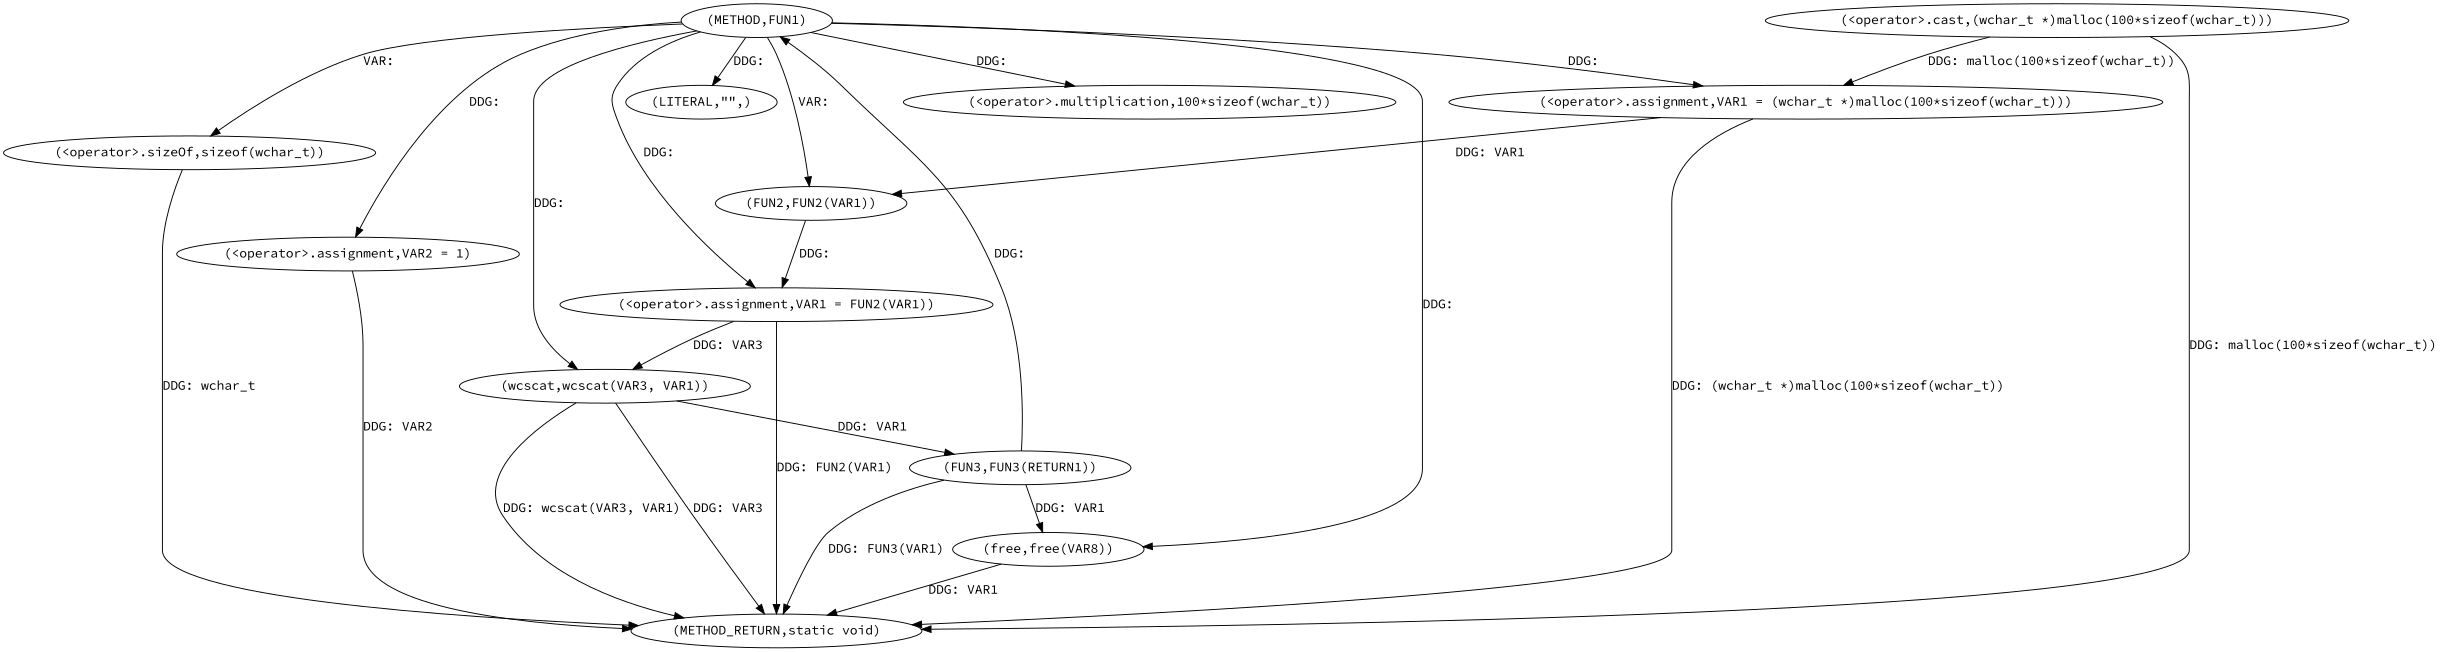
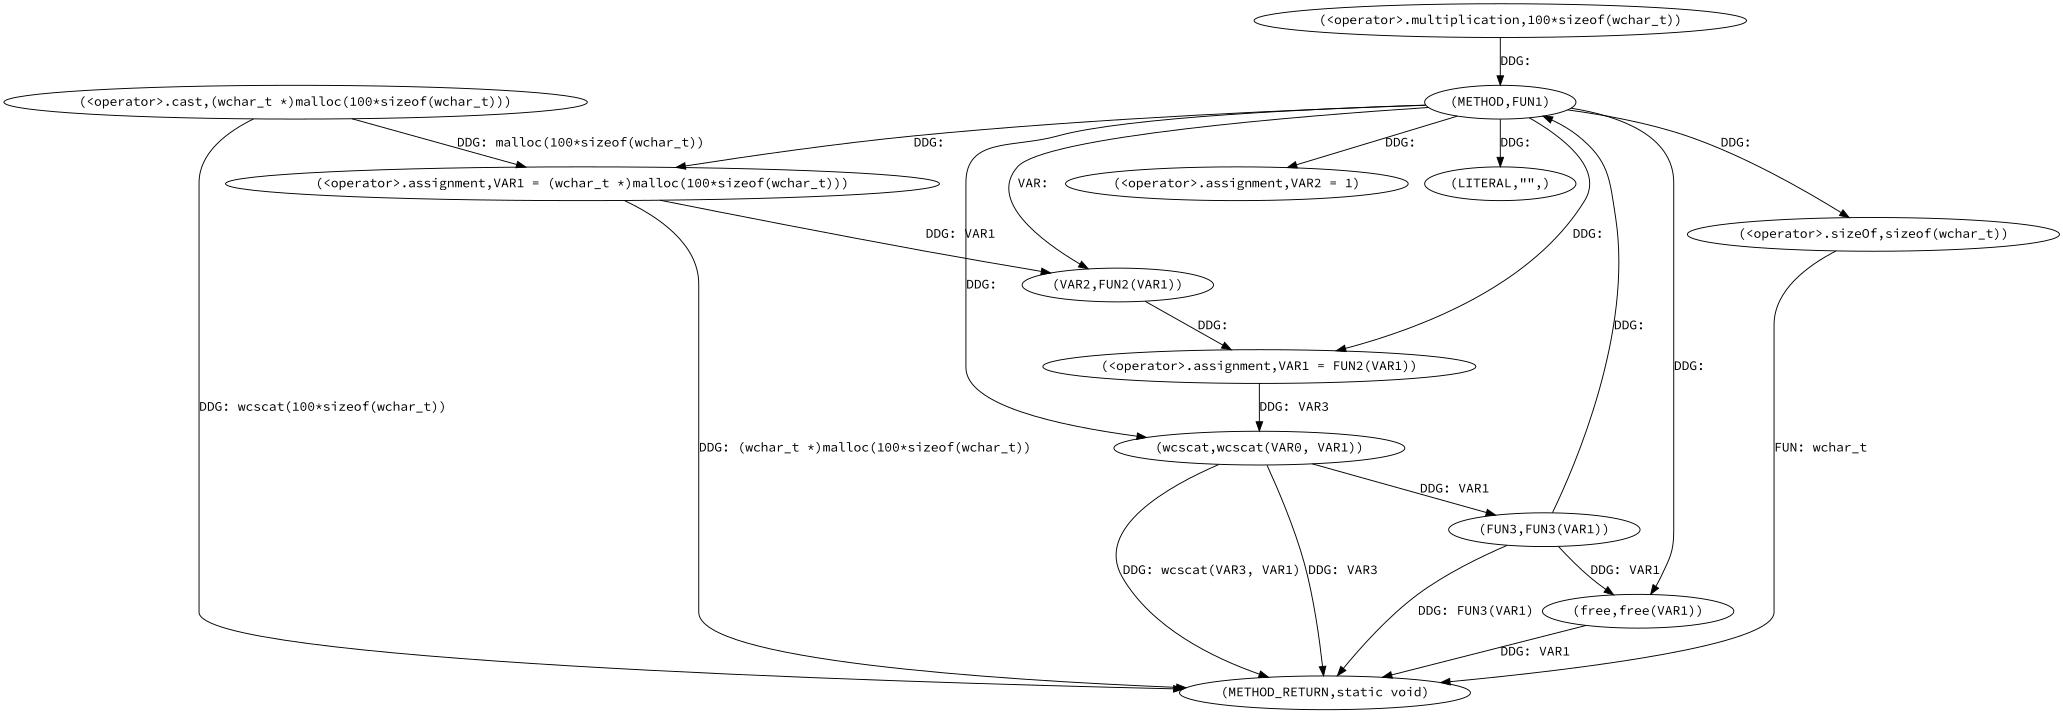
edge "(METHOD,FUN1)" -> "(<operator>.multiplication,100*sizeof(wchar_t))": reversed
edge "(METHOD,FUN1)" -> "(<operator>.sizeOf,sizeof(wchar_t))": label "VAR: " -> "DDG: "
node "(FUN2,FUN2(VAR1))": label "(FUN2,FUN2(VAR1))" -> "(VAR2,FUN2(VAR1))"
edge "(<operator>.cast,(wchar_t *)malloc(100*sizeof(wchar_t)))" -> "(METHOD_RETURN,static void)": label "DDG: malloc(100*sizeof(wchar_t))" -> "DDG: wcscat(100*sizeof(wchar_t))"
edge "(<operator>.sizeOf,sizeof(wchar_t))" -> "(METHOD_RETURN,static void)": label "DDG: wchar_t" -> "FUN: wchar_t"
node "(wcscat,wcscat(VAR3, VAR1))": label "(wcscat,wcscat(VAR3, VAR1))" -> "(wcscat,wcscat(VAR0, VAR1))"
edge "(<operator>.assignment,VAR1 = FUN2(VAR1))" -> "(METHOD_RETURN,static void)": removed, label "DDG: FUN2(VAR1)"
node "(FUN3,FUN3(RETURN1))": label "(FUN3,FUN3(RETURN1))" -> "(FUN3,FUN3(VAR1))"
node "(free,free(VAR8))": label "(free,free(VAR8))" -> "(free,free(VAR1))"
edge "(<operator>.assignment,VAR2 = 1)" -> "(METHOD_RETURN,static void)": removed, label "DDG: VAR2"
